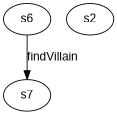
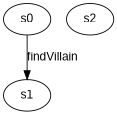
node "s6": label "s6" -> "s0"
node "s7": label "s7" -> "s1"
